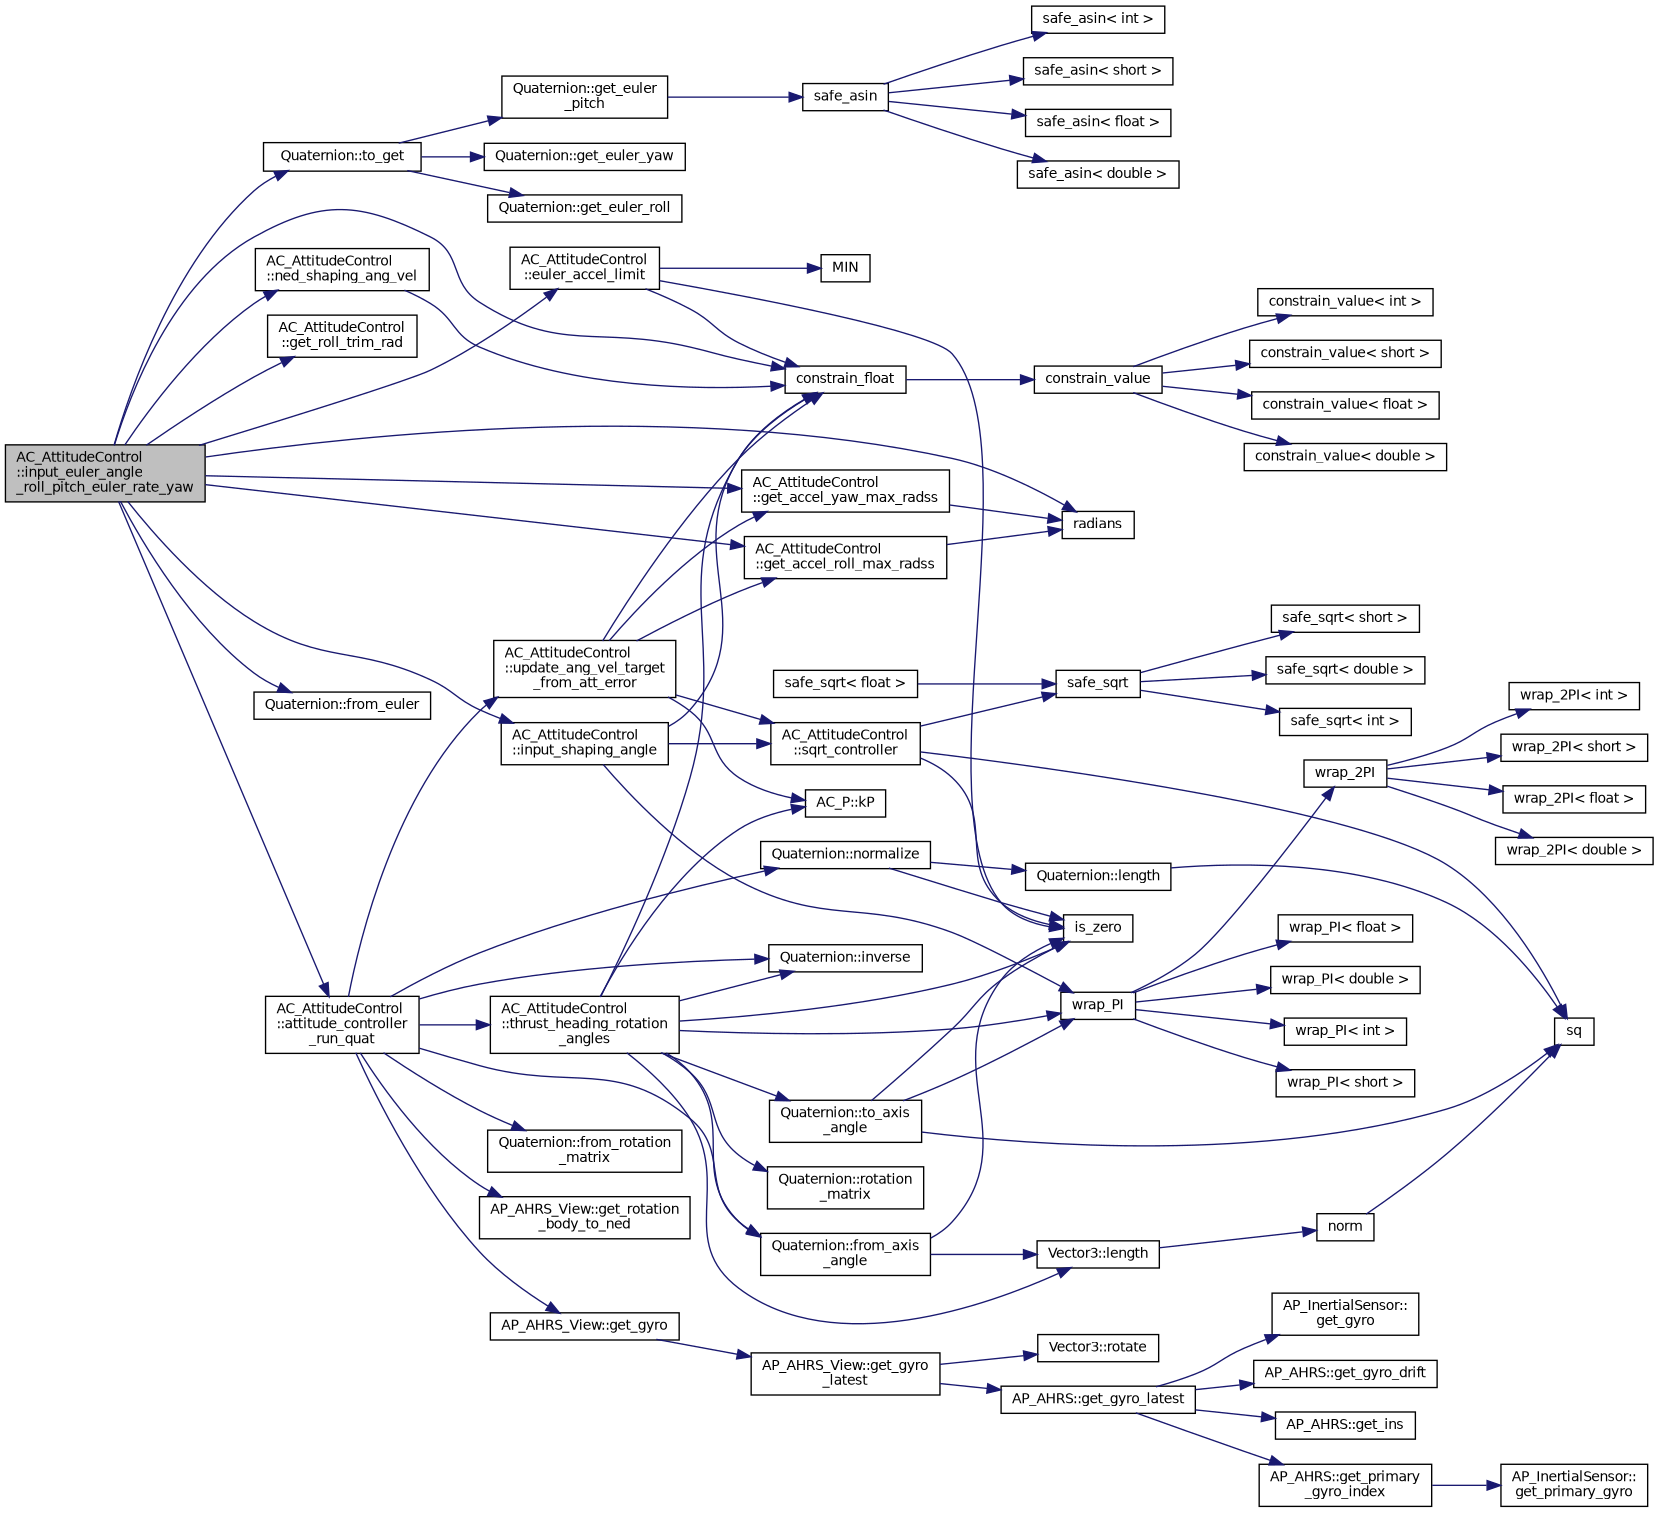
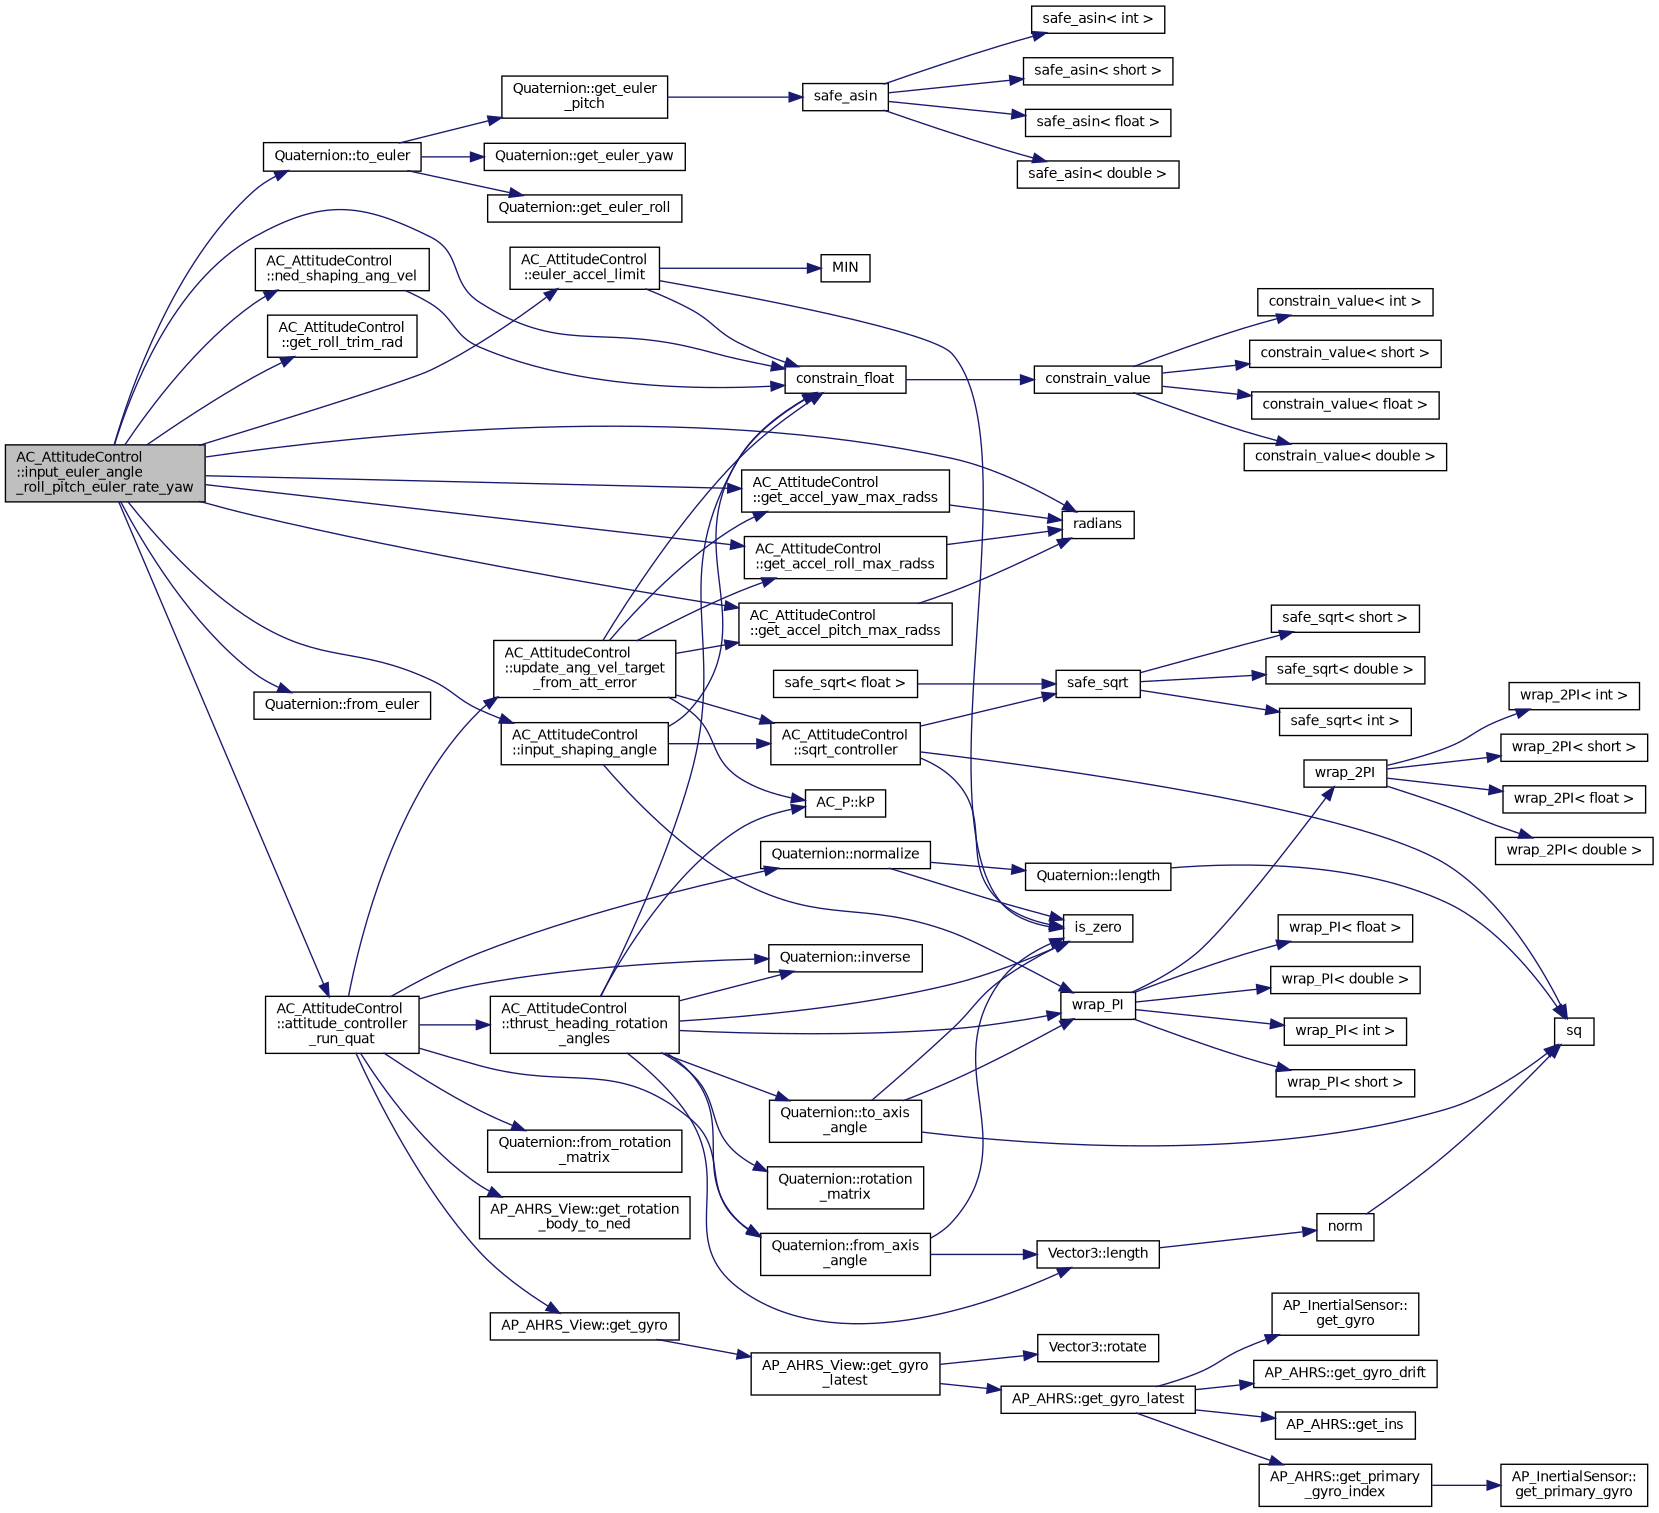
node "Quaternion::to_get": label "Quaternion::to_get" -> "Quaternion::to_euler"
node "AC_AttitudeControl ::get_accel_pitch_max_radss": added
